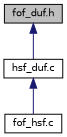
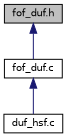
node "hsf_duf.c": label "hsf_duf.c" -> "fof_duf.c"
node "fof_hsf.c": label "fof_hsf.c" -> "duf_hsf.c"
